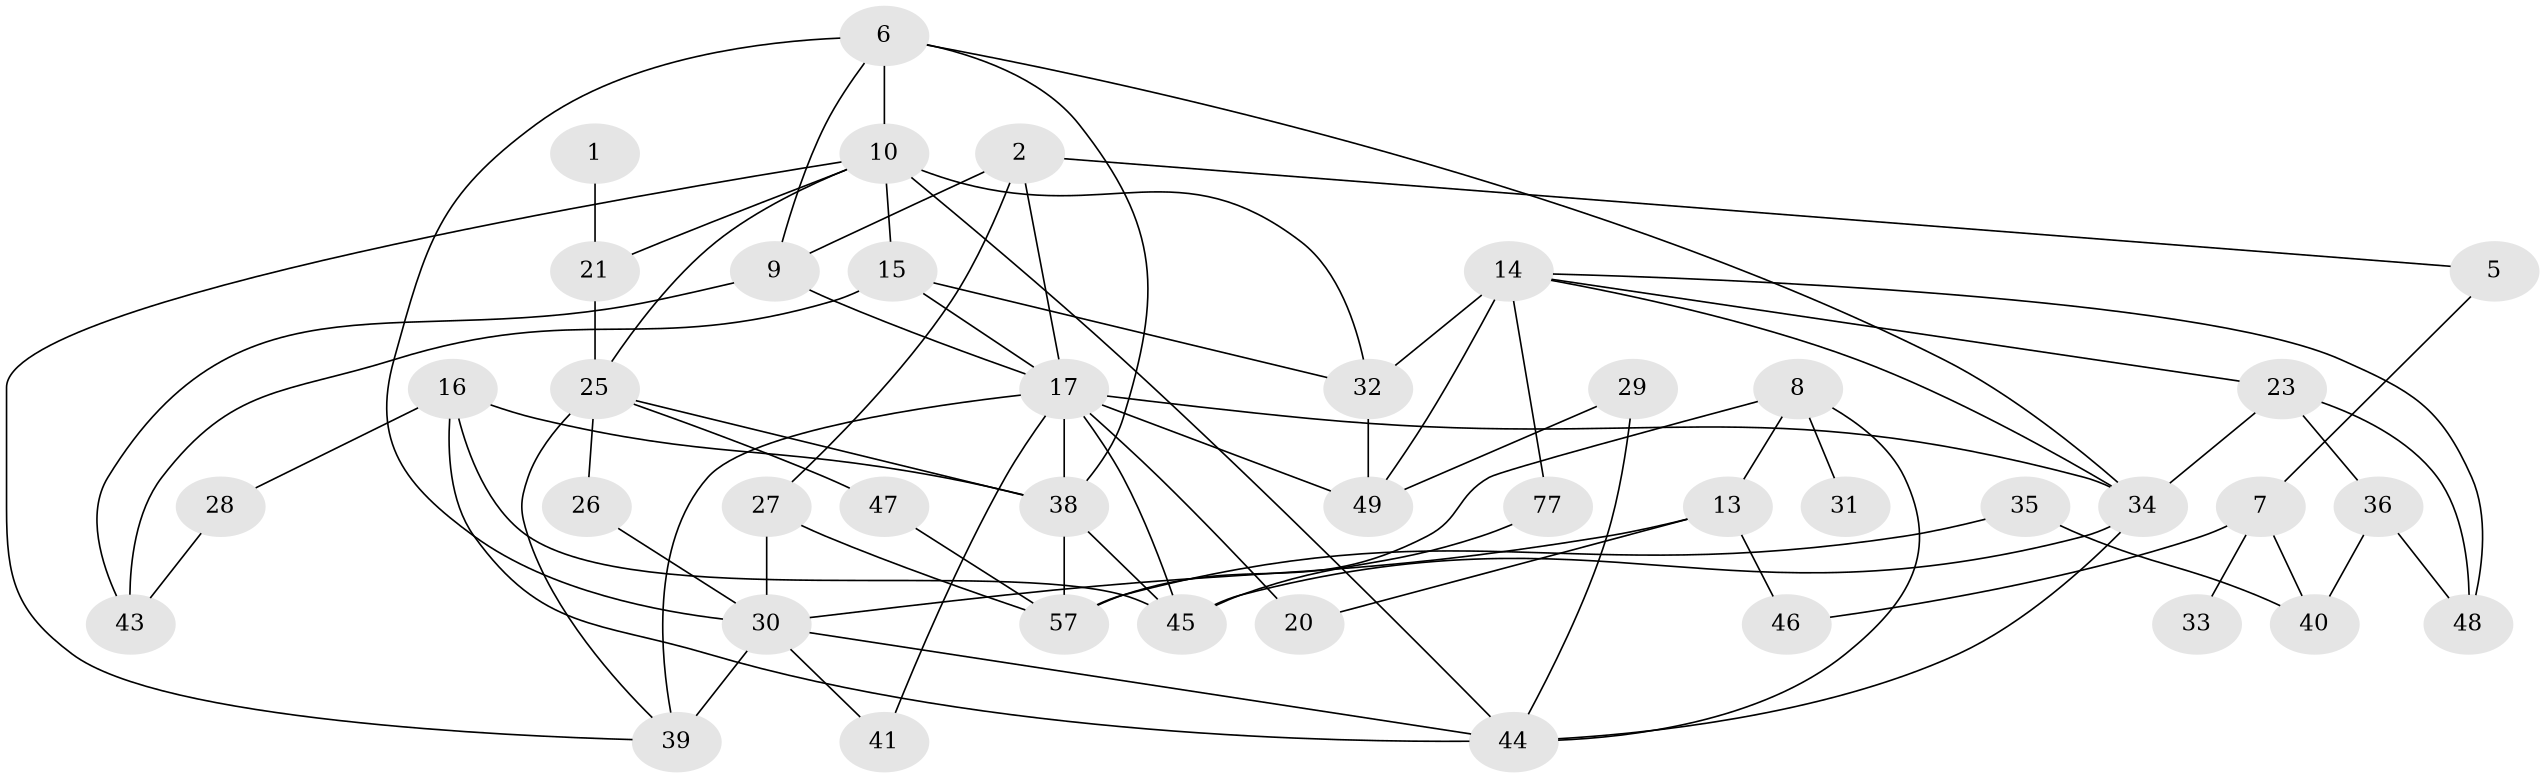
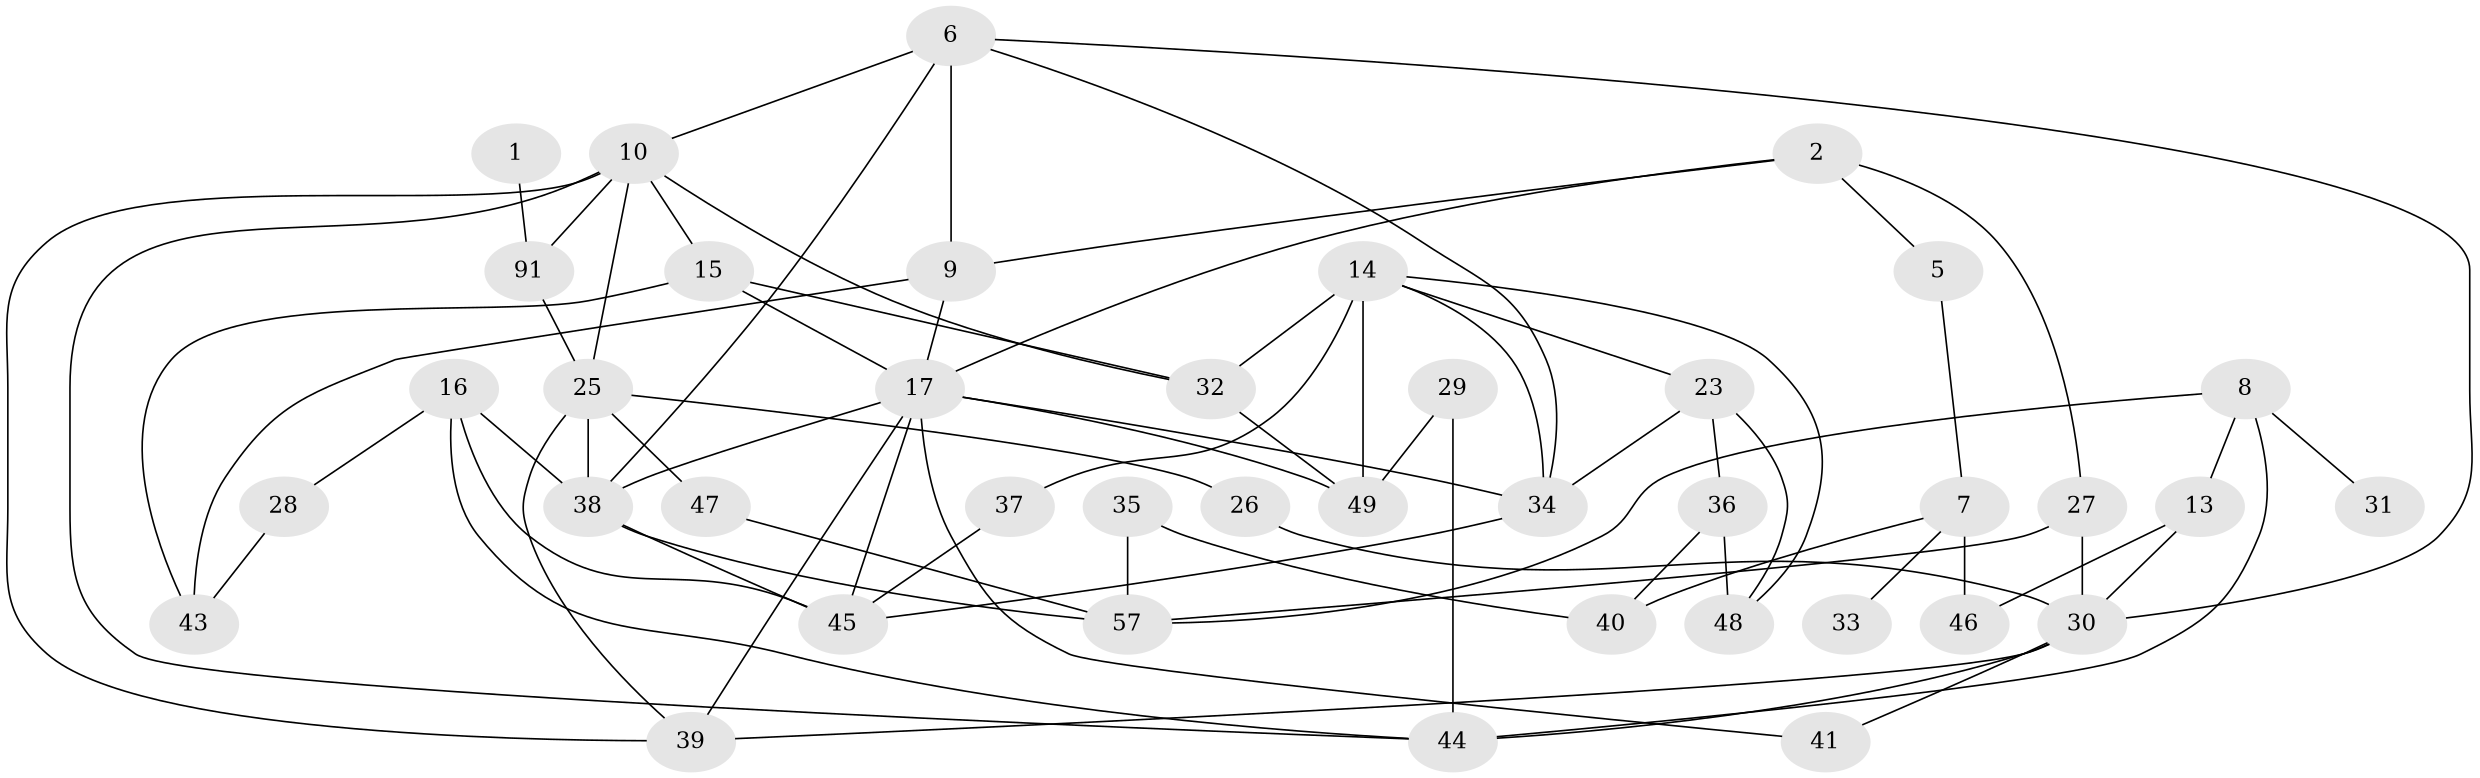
node "21": label "21" -> "91"
node "77": label "77" -> "37"
node "20": removed
edge "34" -- "44": removed
